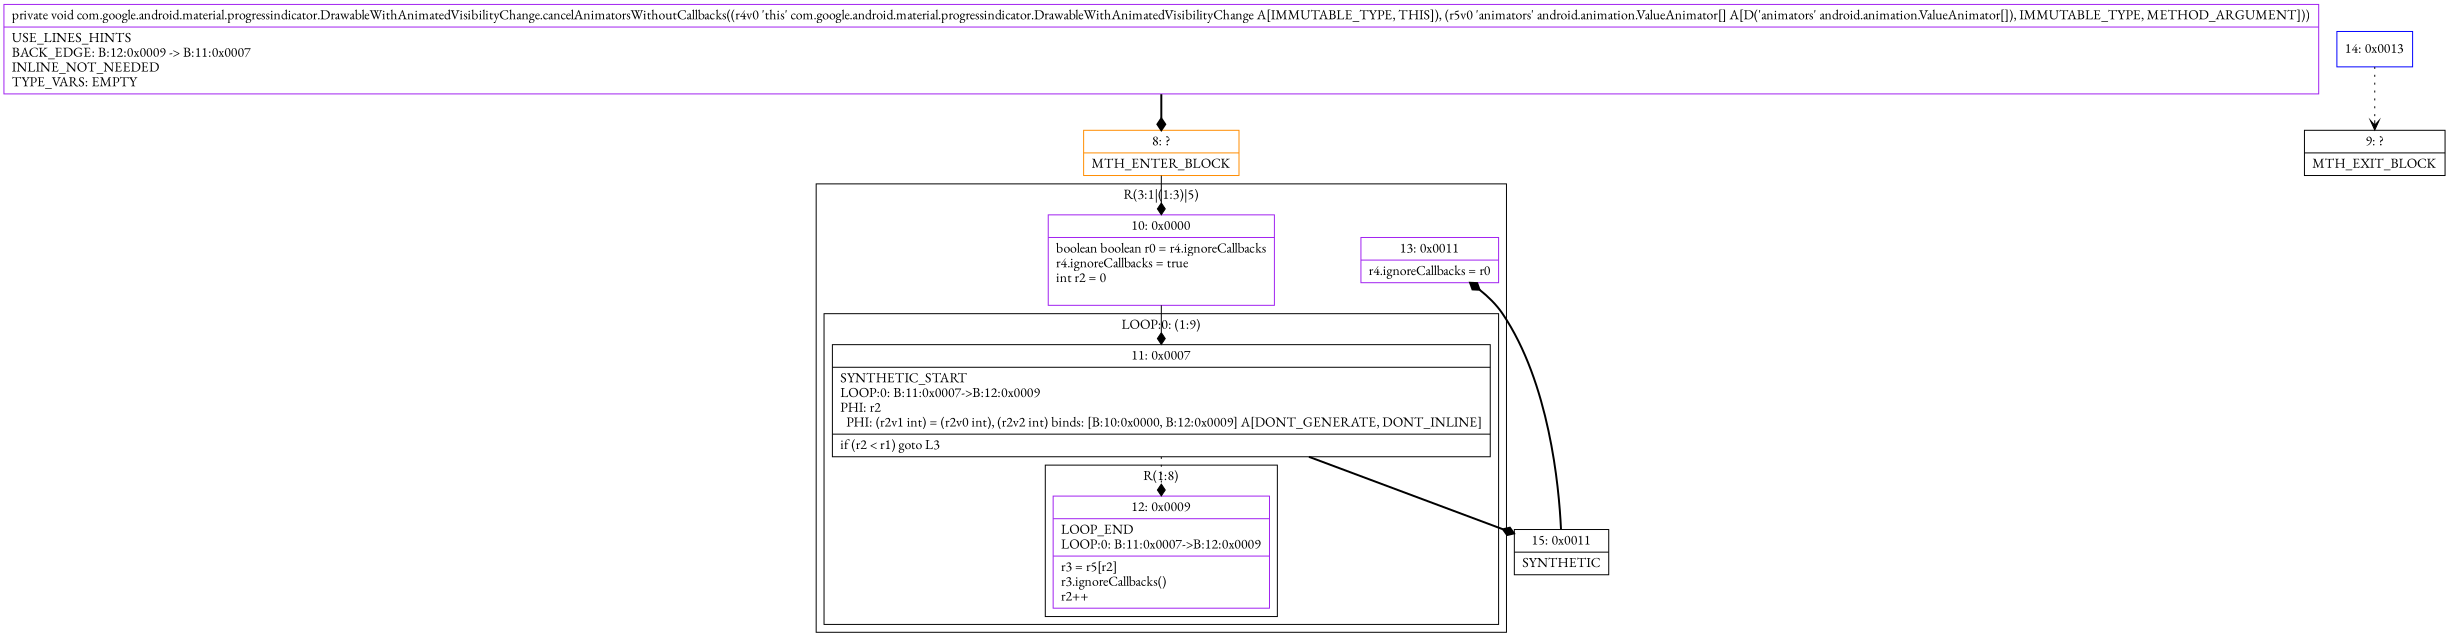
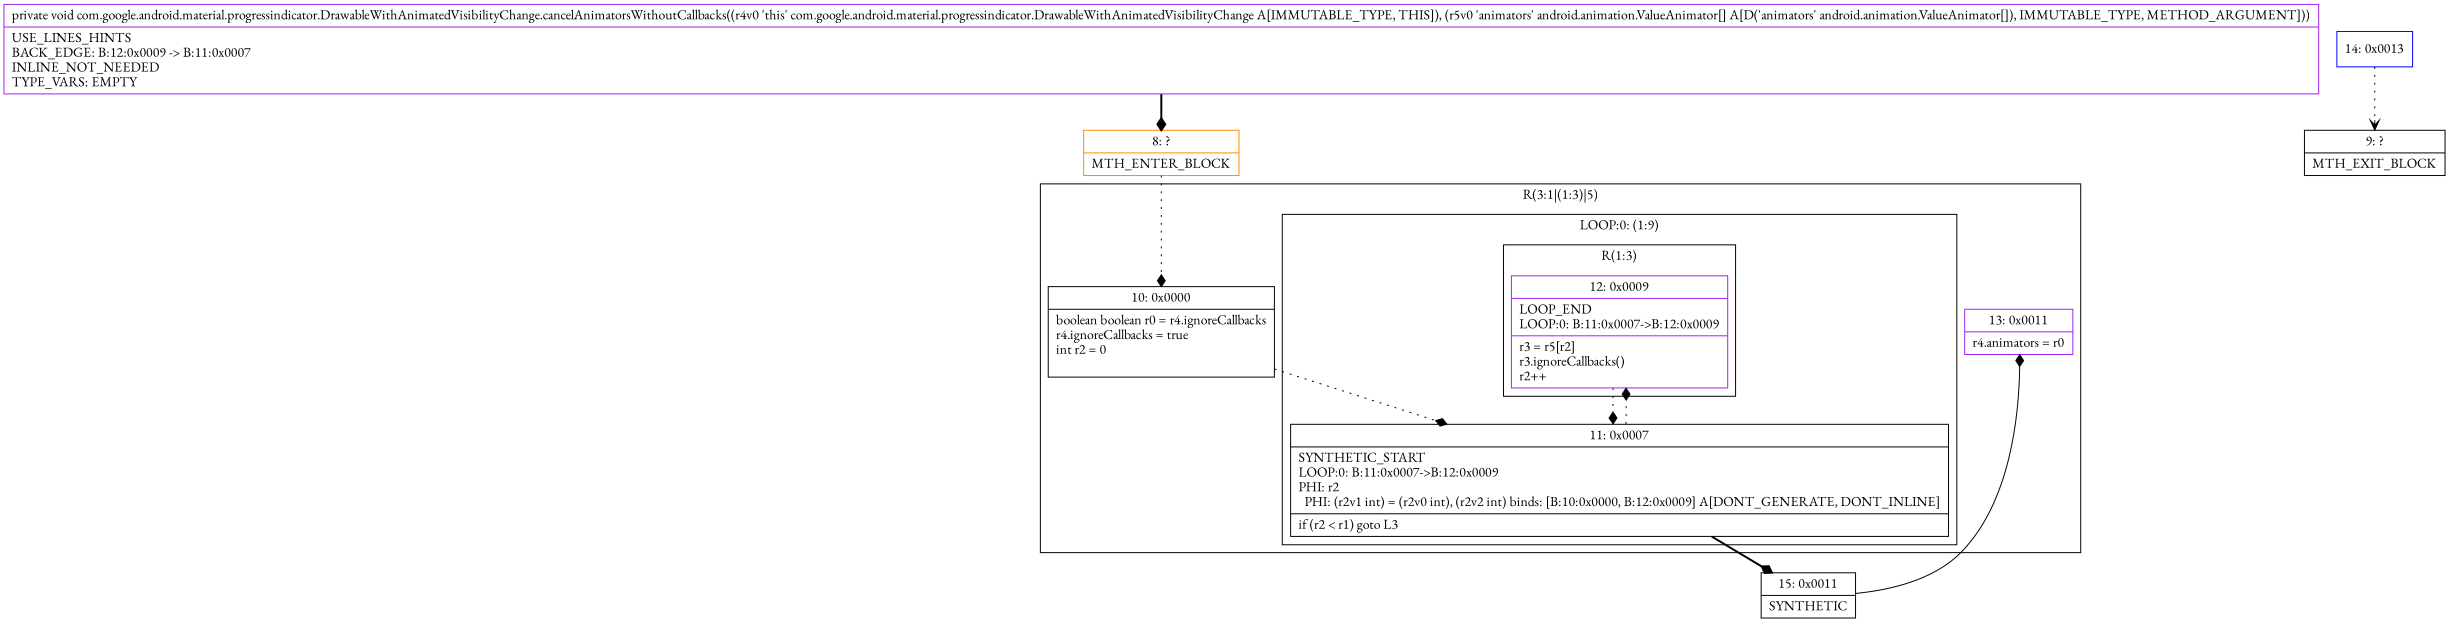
edge "8: ?" -> "10: 0x0000": style solid -> dotted
node "10: 0x0000": color purple -> black
node "13: 0x0011": text "r4.ignoreCallbacks = r0" -> "r4.animators = r0"
edge "10: 0x0000" -> "11: 0x0007": style solid -> dotted
edge "15: 0x0011" -> "13: 0x0011": style bold -> solid
edge "12: 0x0009" -> "11: 0x0007": added
cluster "R(1:8)": label "R(1:8)" -> "R(1:3)"
